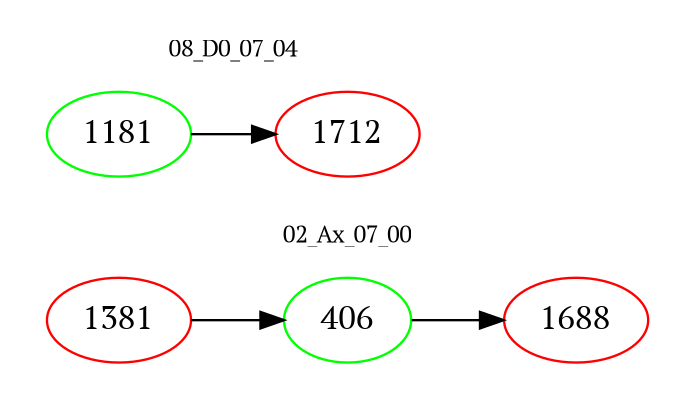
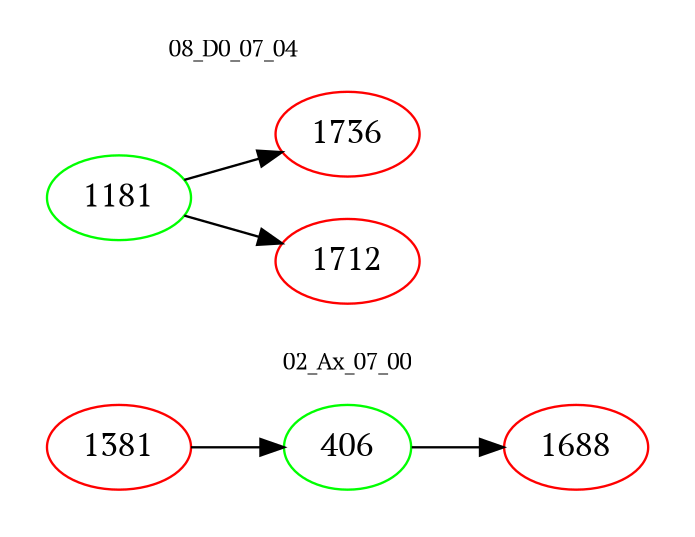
node "1736": added
